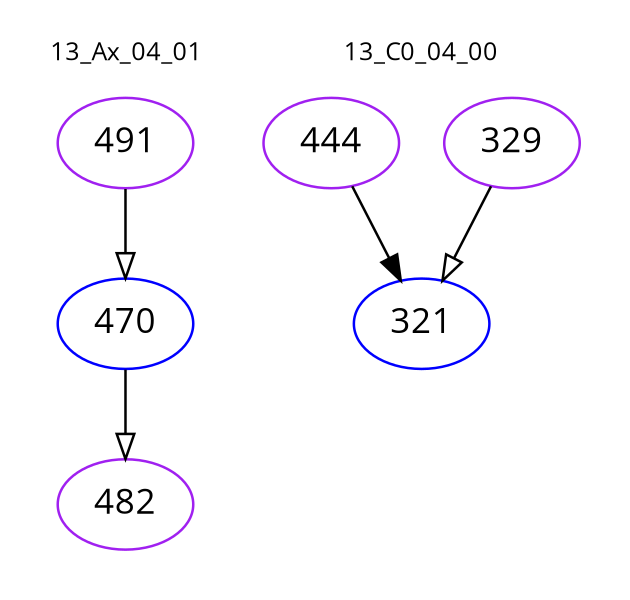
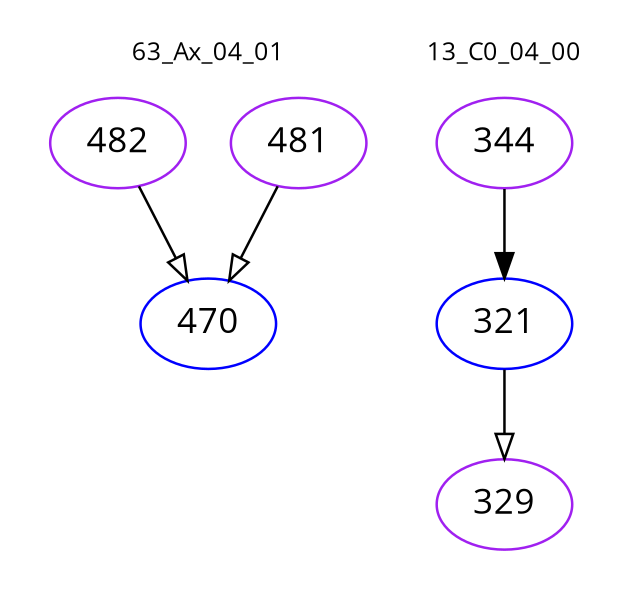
cluster "13_Ax_04_01": label "13_Ax_04_01" -> "63_Ax_04_01"
node "491": label "491" -> "481"
node "444": label "444" -> "344"
edge "329" -> "321": reversed
edge "470" -> "482": reversed
